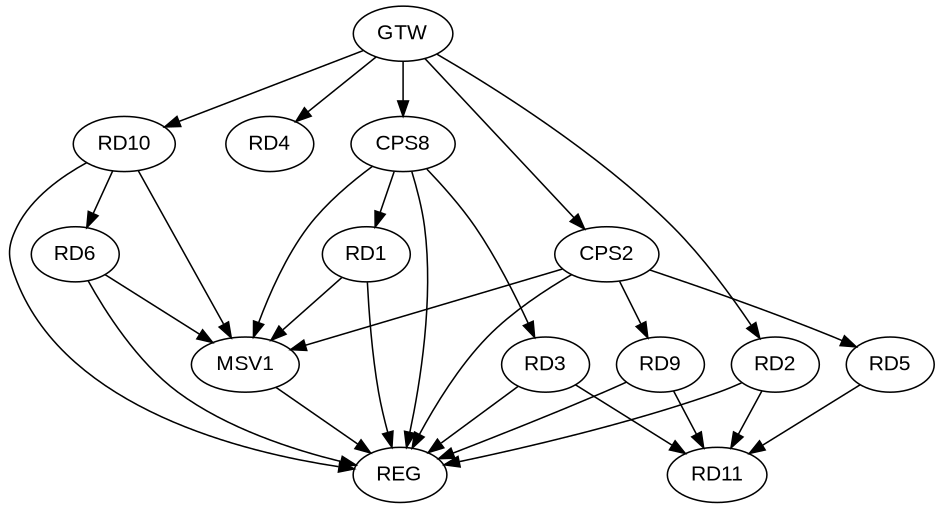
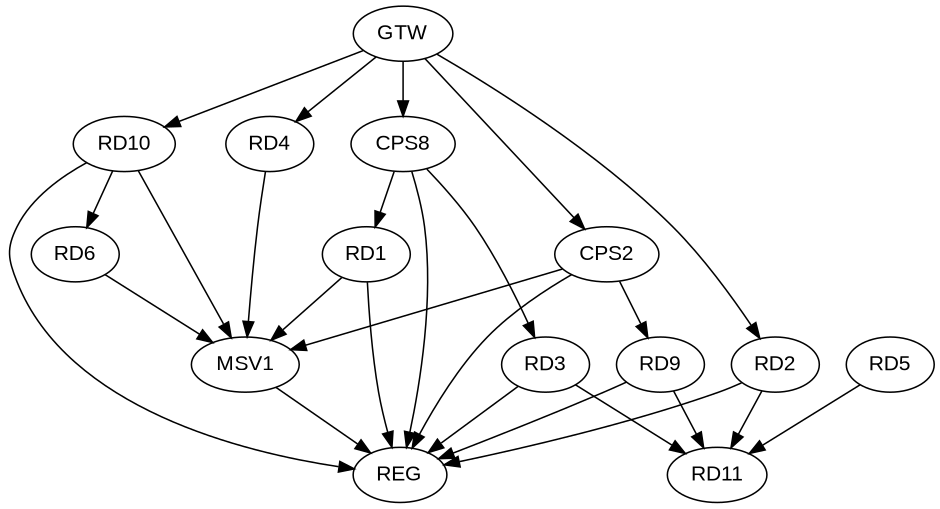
edge "CPS8" -> "MSV1": now "RD4" -> "MSV1"
edge "CPS2" -> "RD5": removed
edge "RD6" -> "REG": removed
